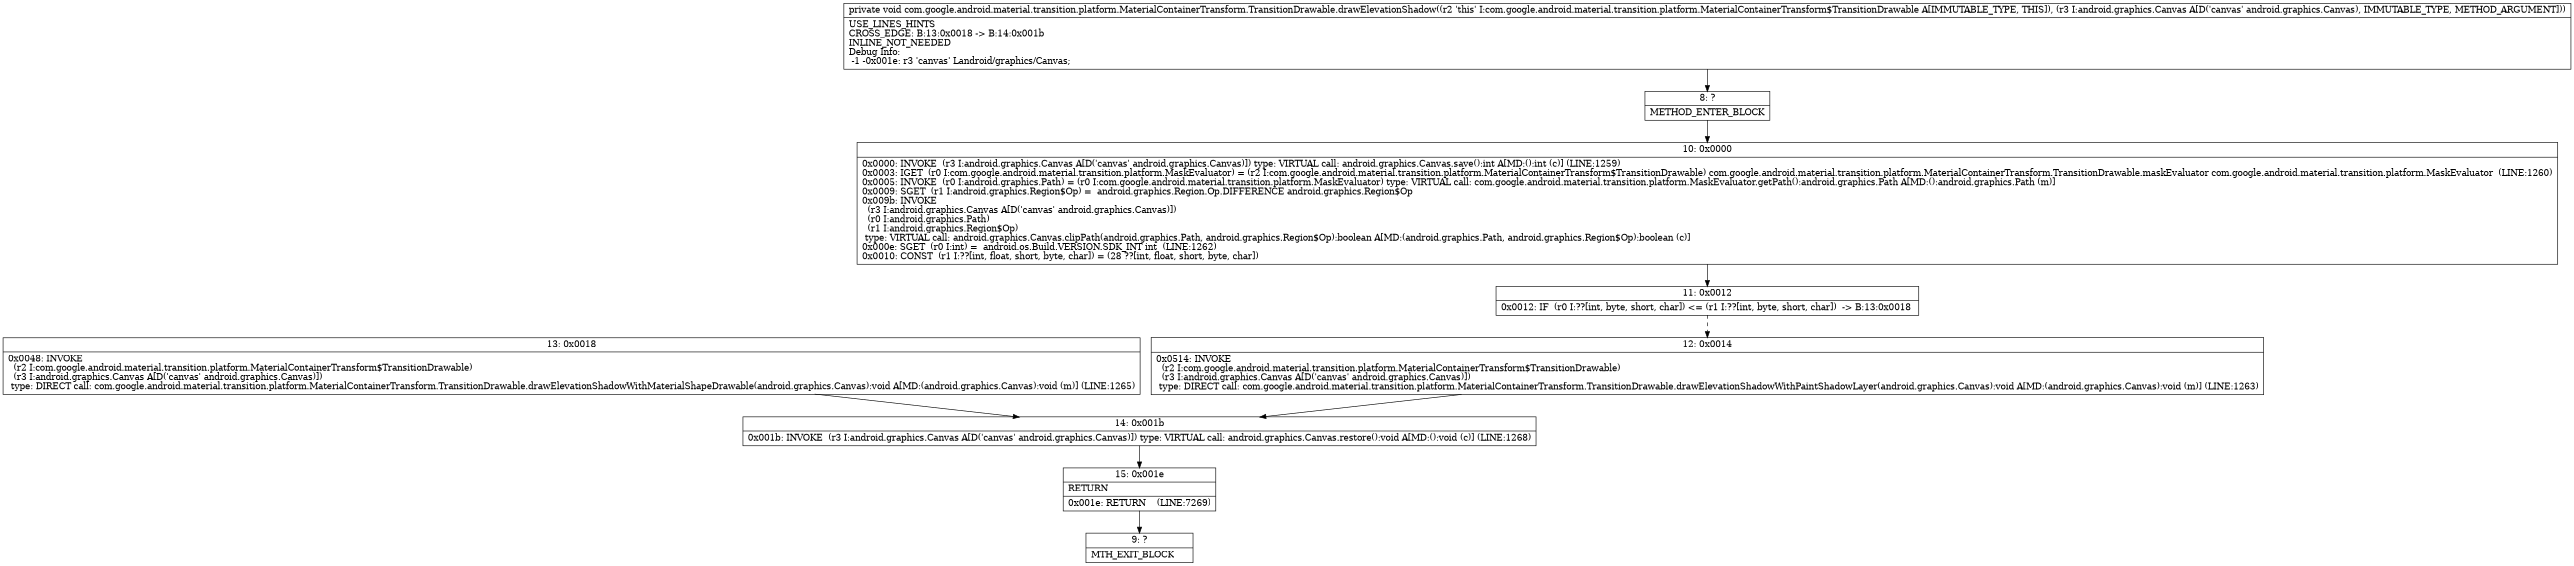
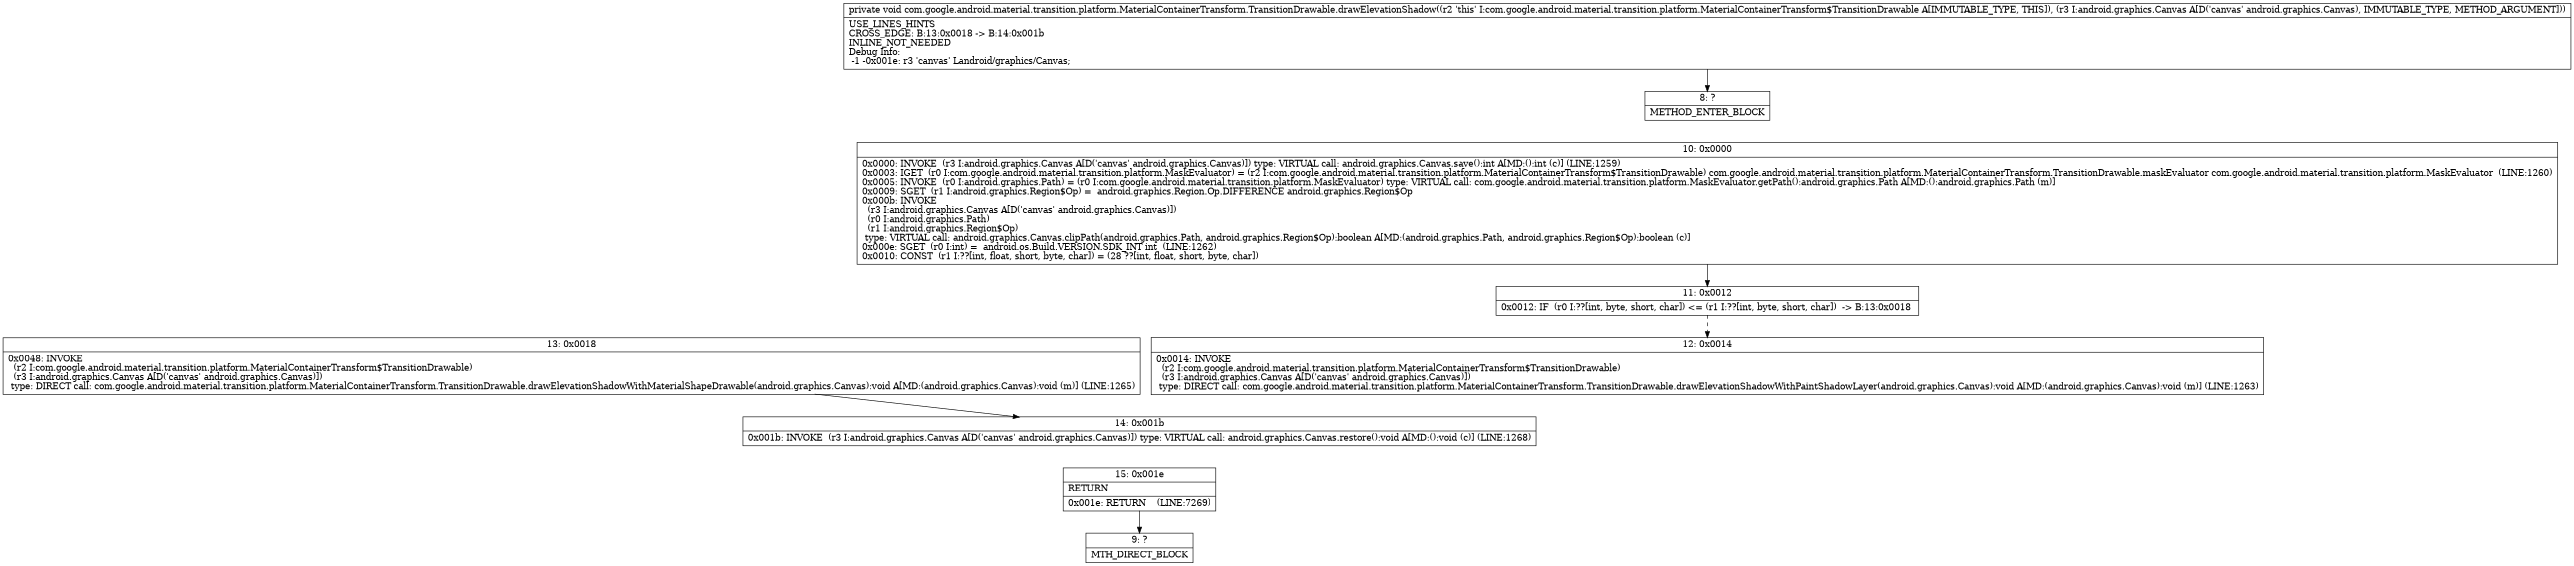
edge "8: ?" -> "10: 0x0000": removed
node "10: 0x0000": text "0x009b: INVOKE" -> "0x000b: INVOKE"
node "12: 0x0014": text "0x0514: INVOKE" -> "0x0014: INVOKE"
edge "12: 0x0014" -> "14: 0x001b": removed
edge "14: 0x001b" -> "15: 0x001e": removed
node "9: ?": text "MTH_EXIT_BLOCK" -> "MTH_DIRECT_BLOCK"
